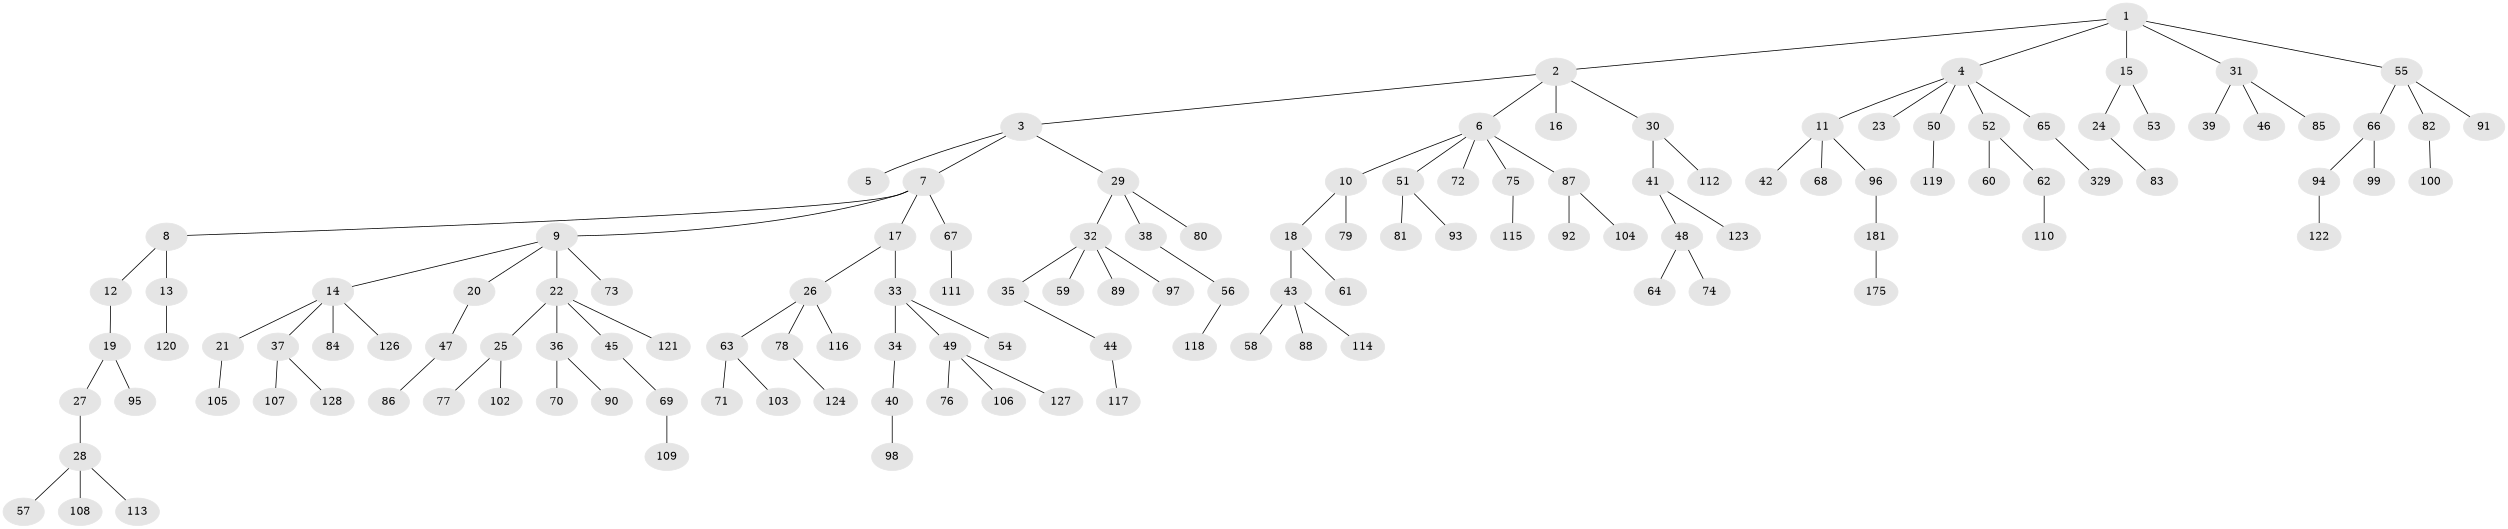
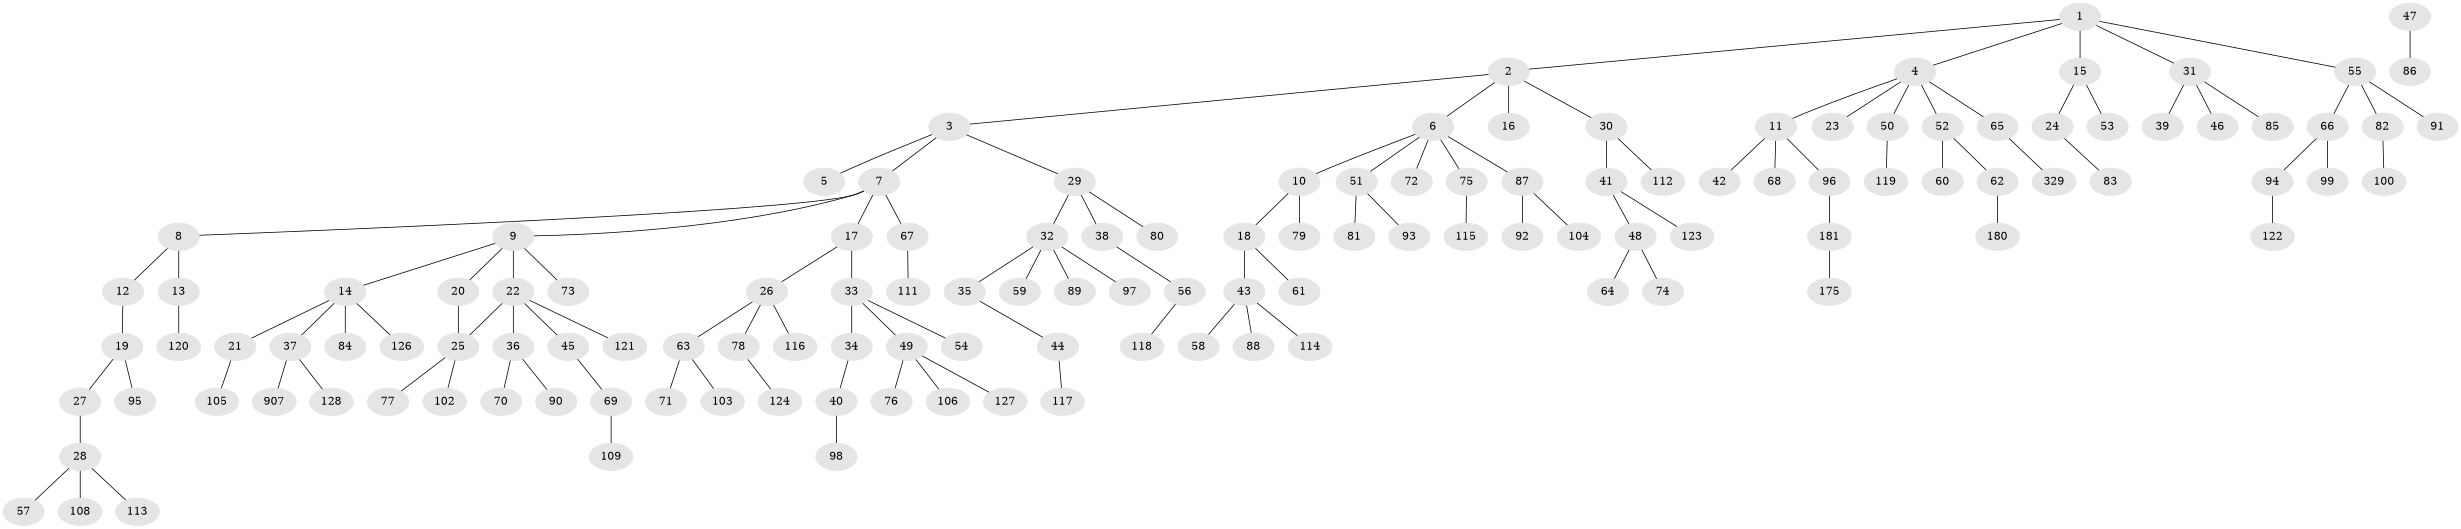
node "110": label "110" -> "180"
edge "20" -- "47": now "20" -- "25"
node "107": label "107" -> "907"
